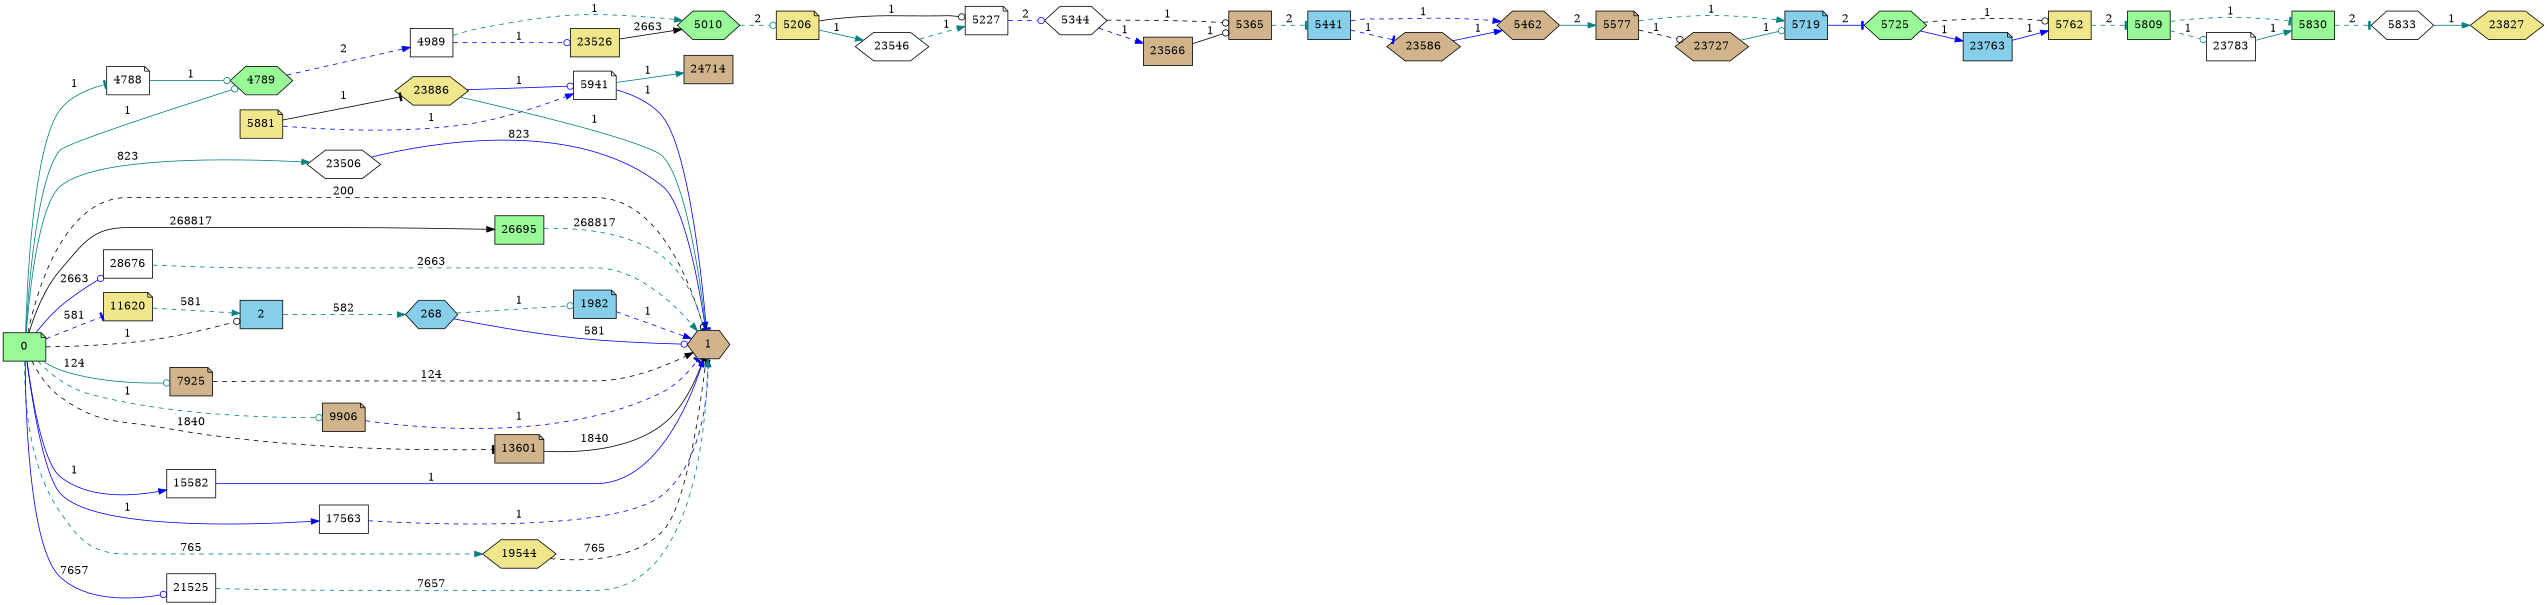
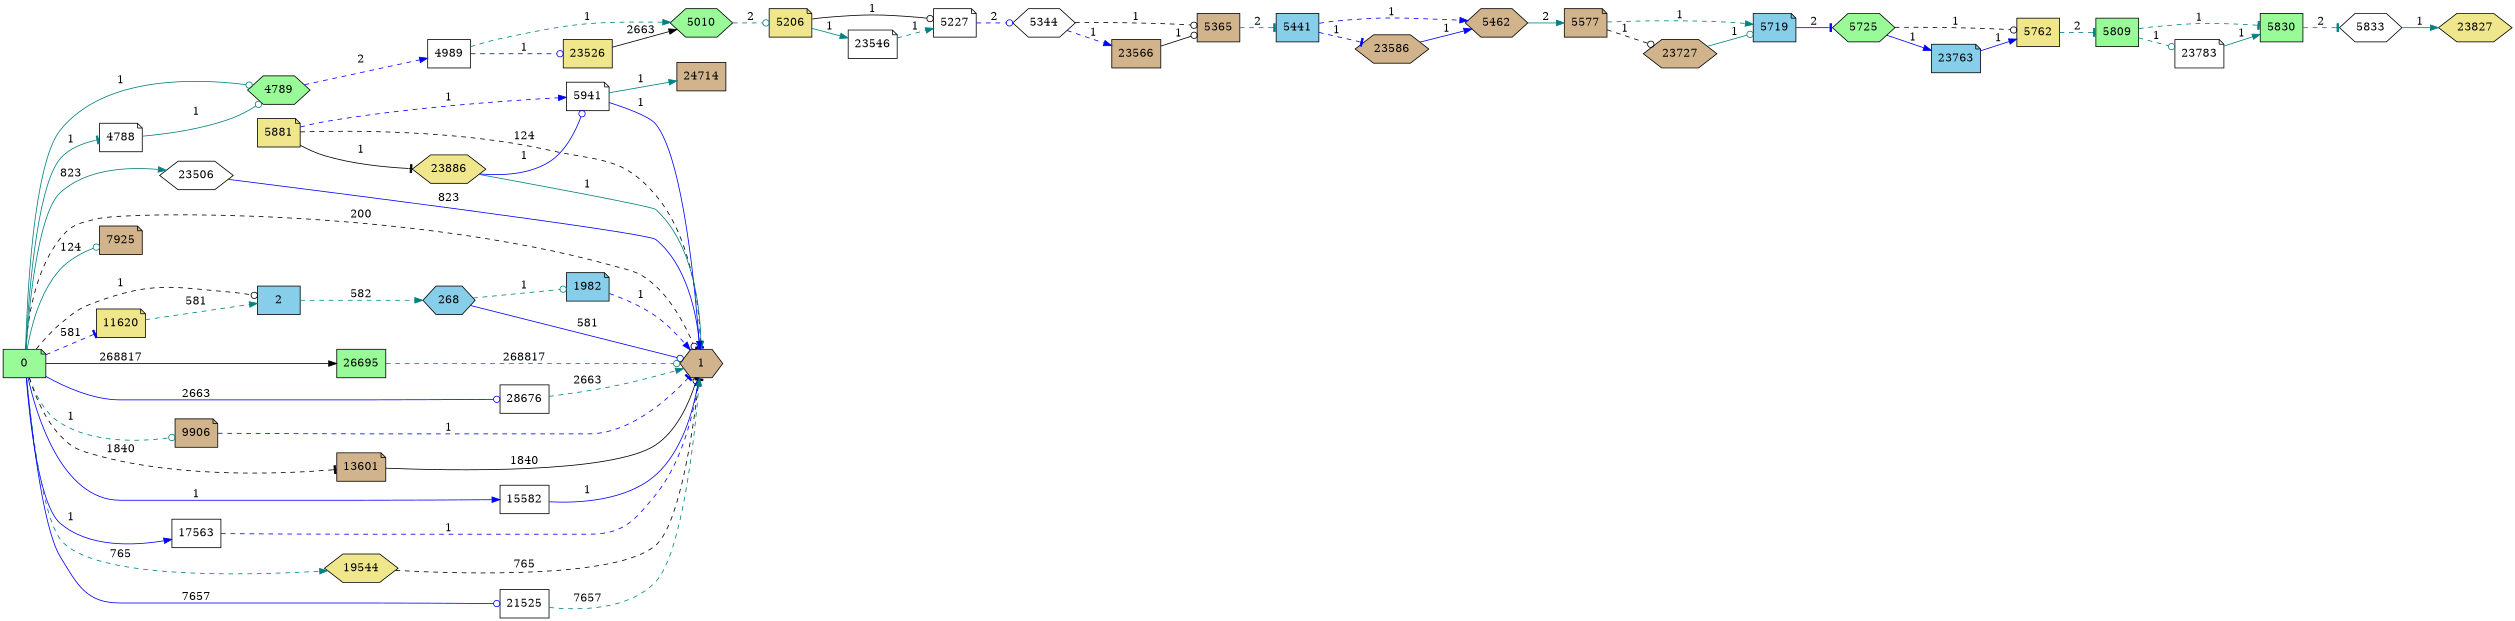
node "23546": shape hexagon -> note
edge "7925" -> "1": now "5881" -> "1"
